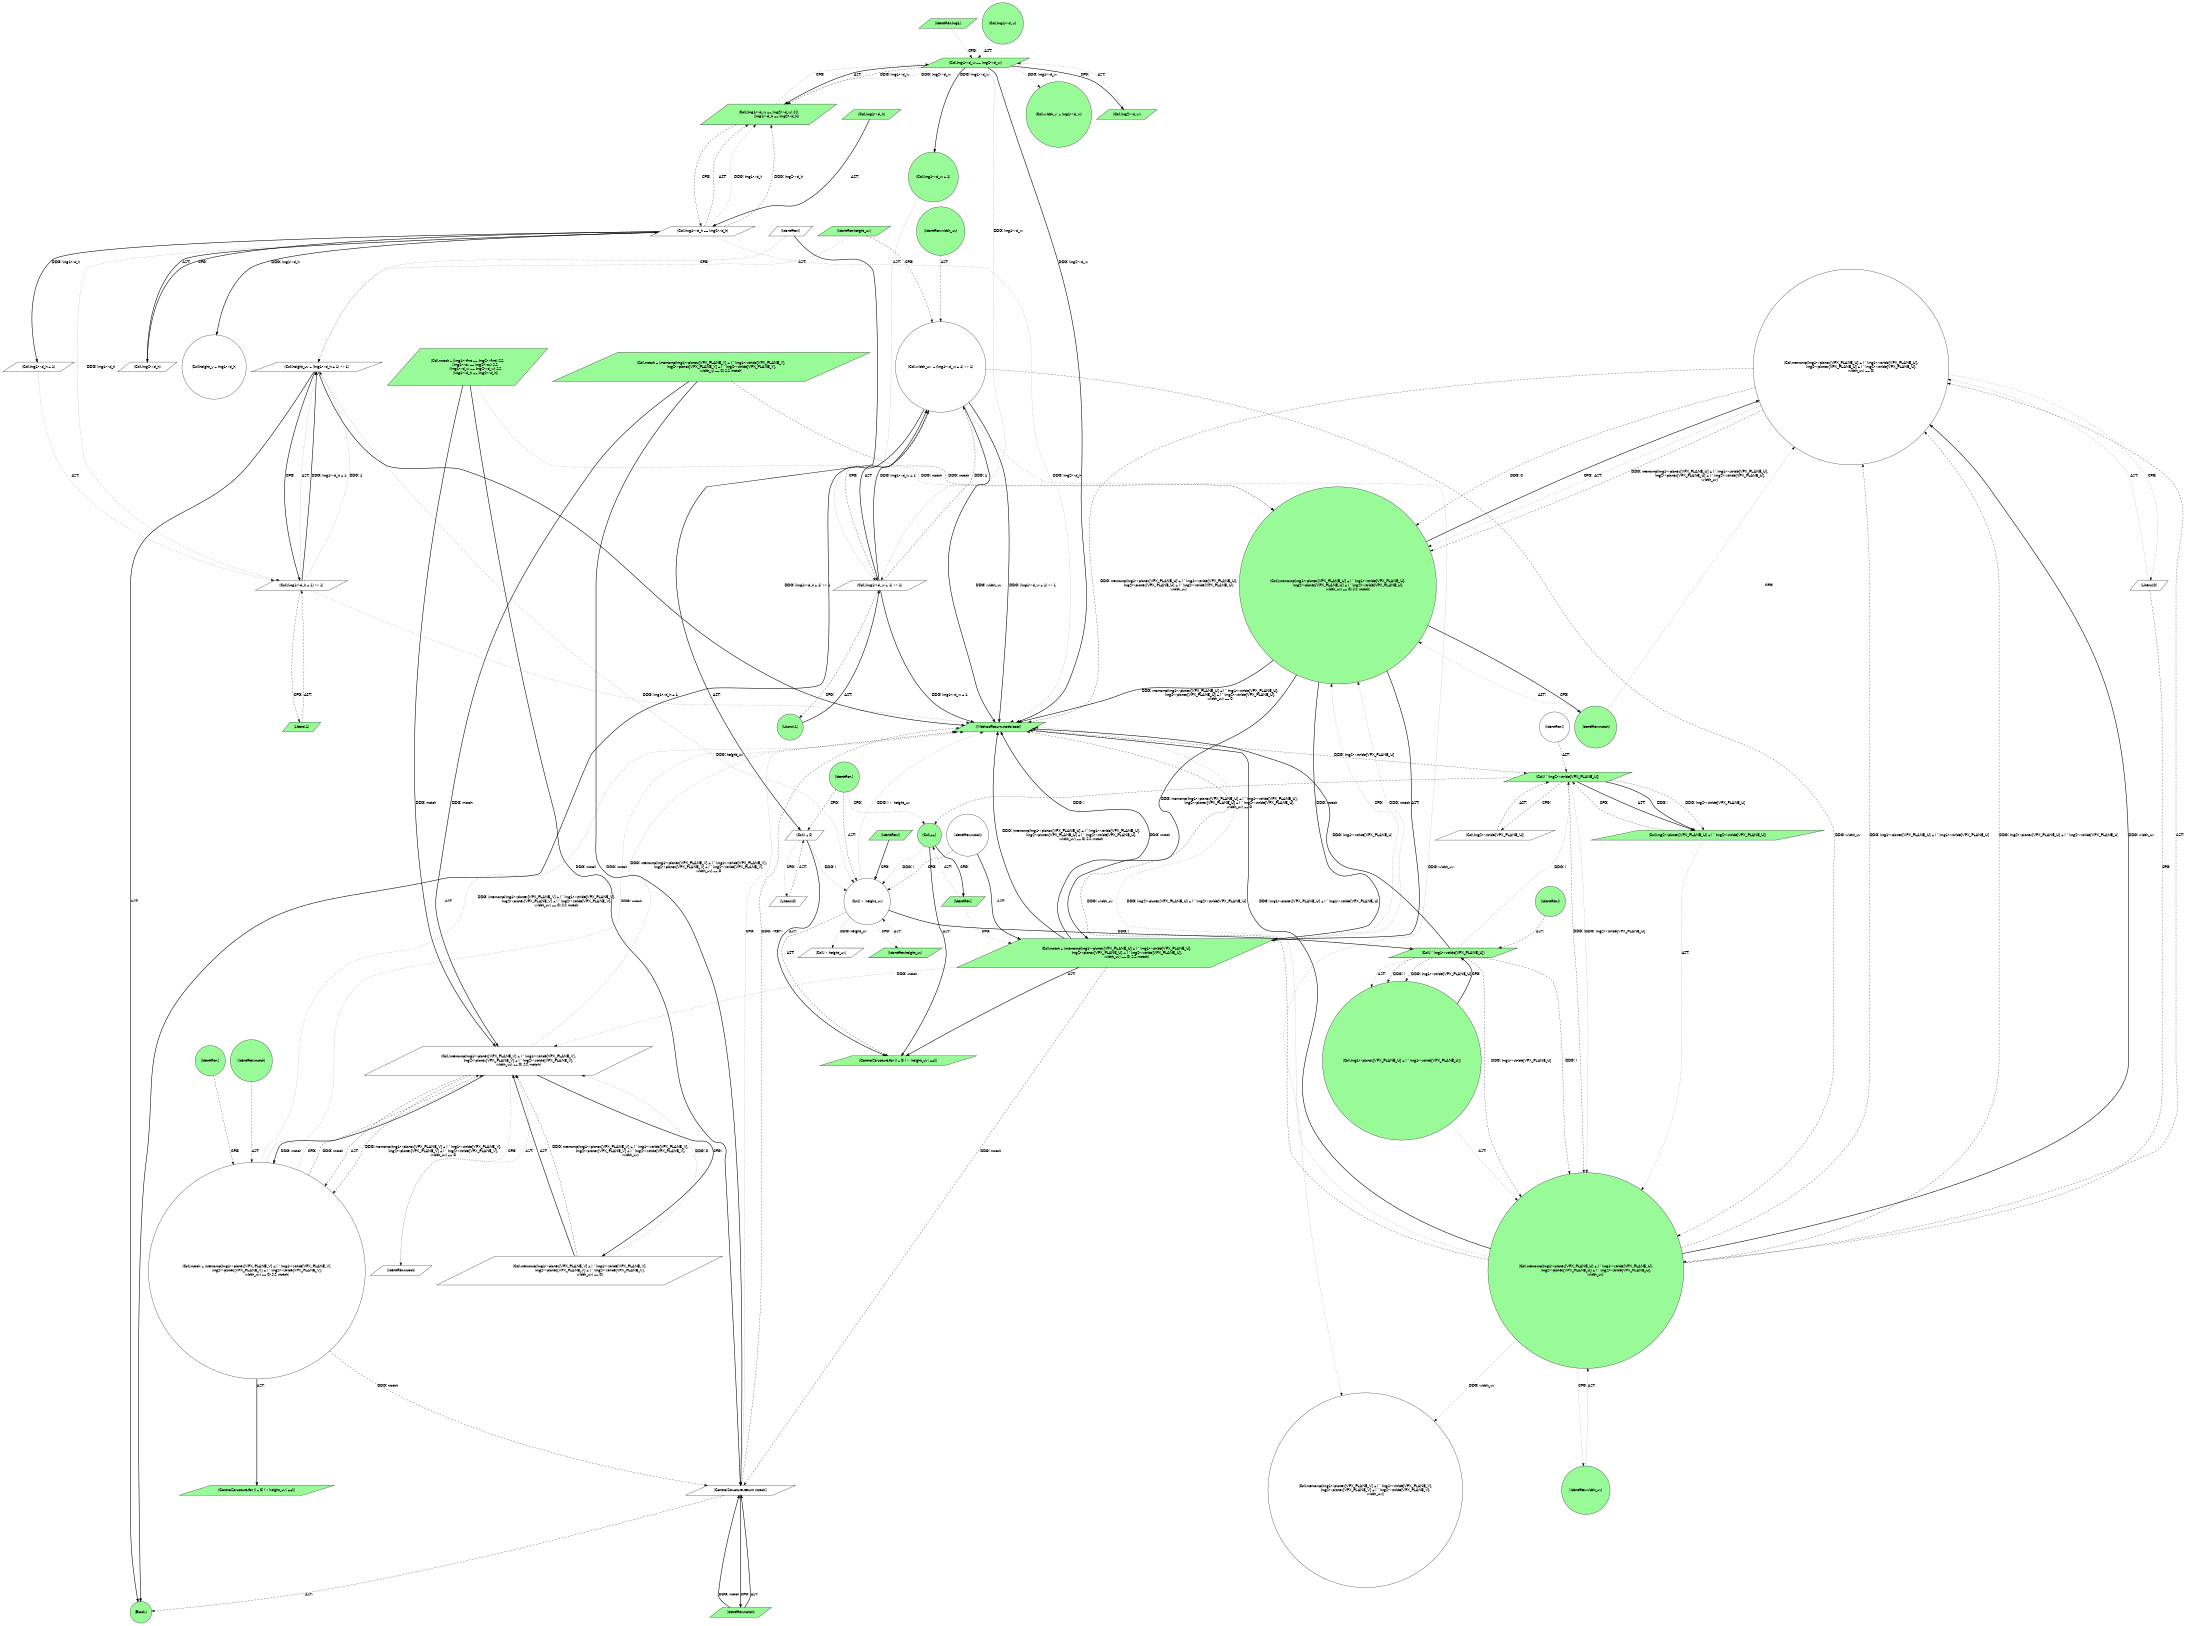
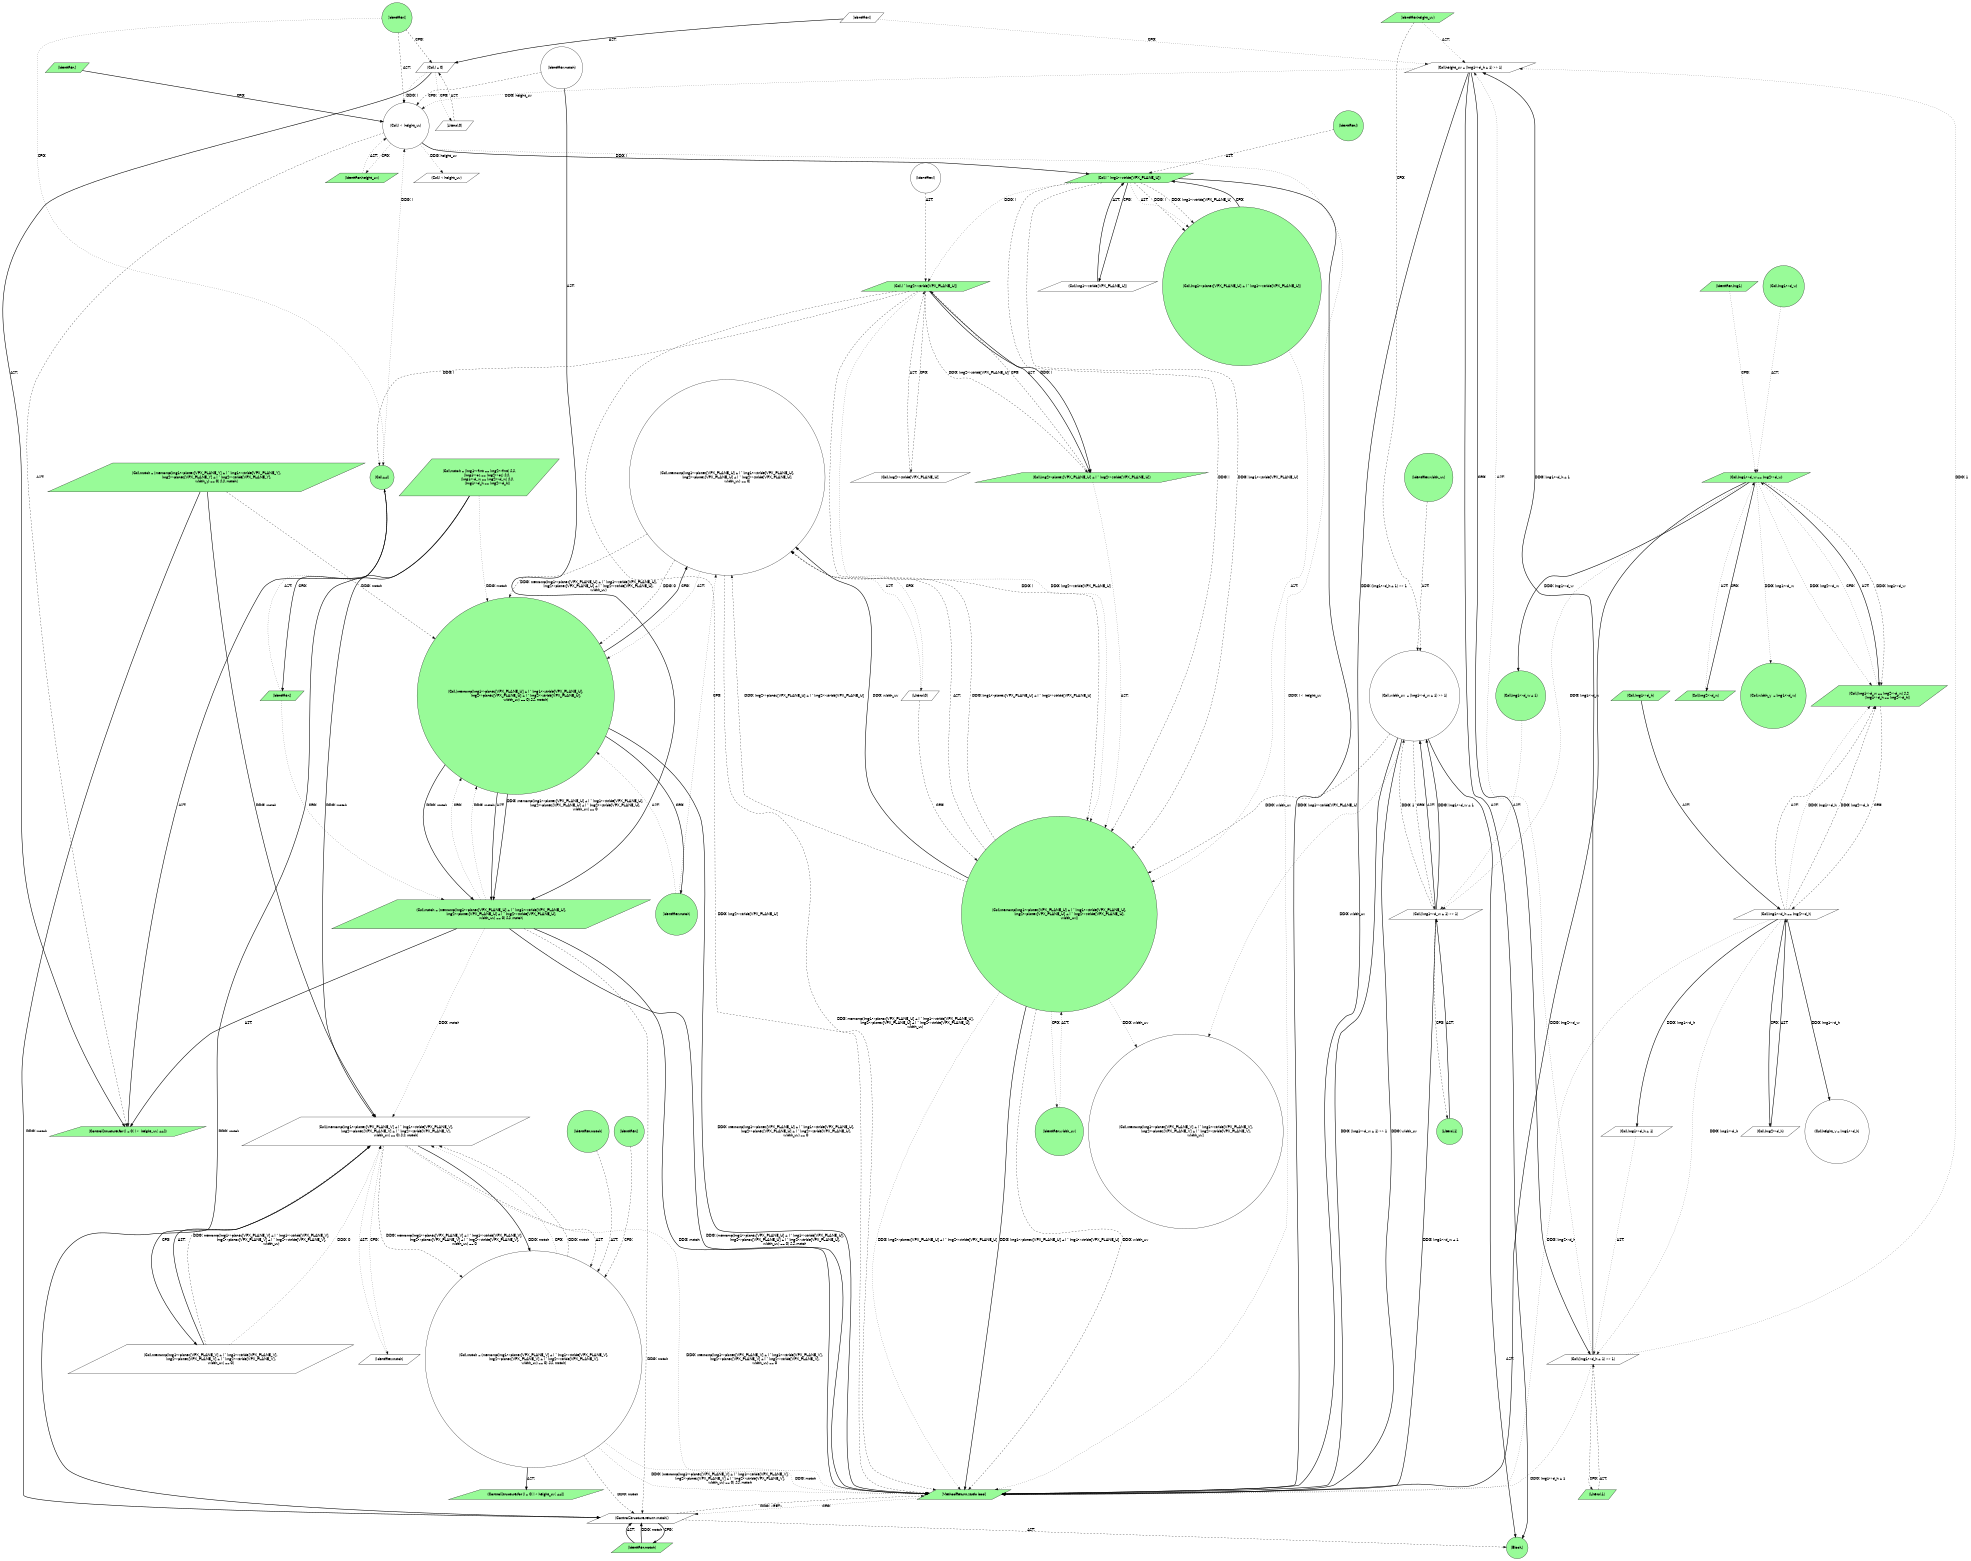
node "(Call,img1->stride[VPX_PLANE_U])": added
edge "(MethodReturn,static bool)" -> "(Call,i * img2->stride[VPX_PLANE_U])": reversed
